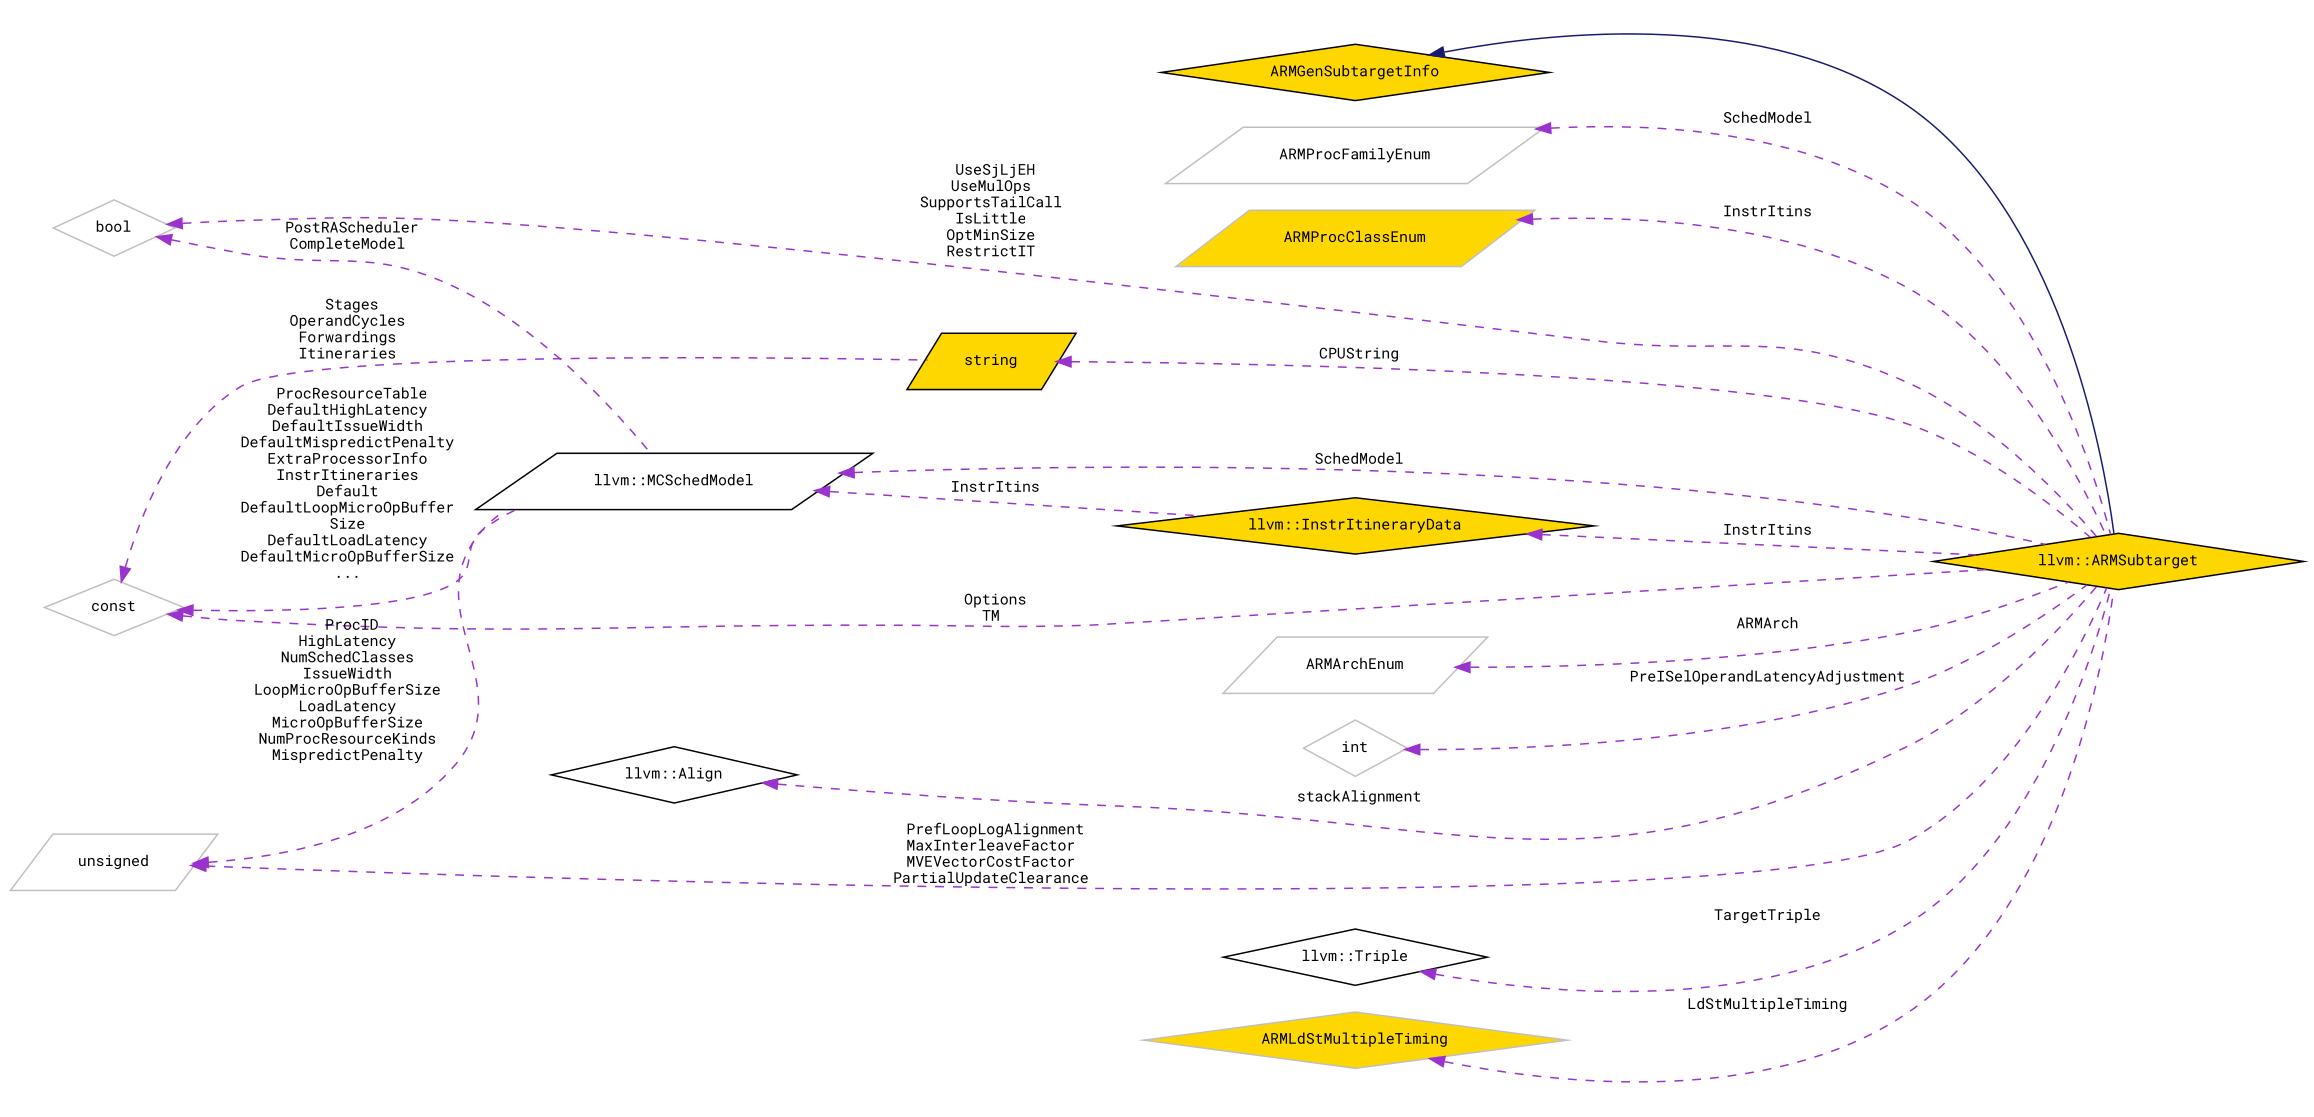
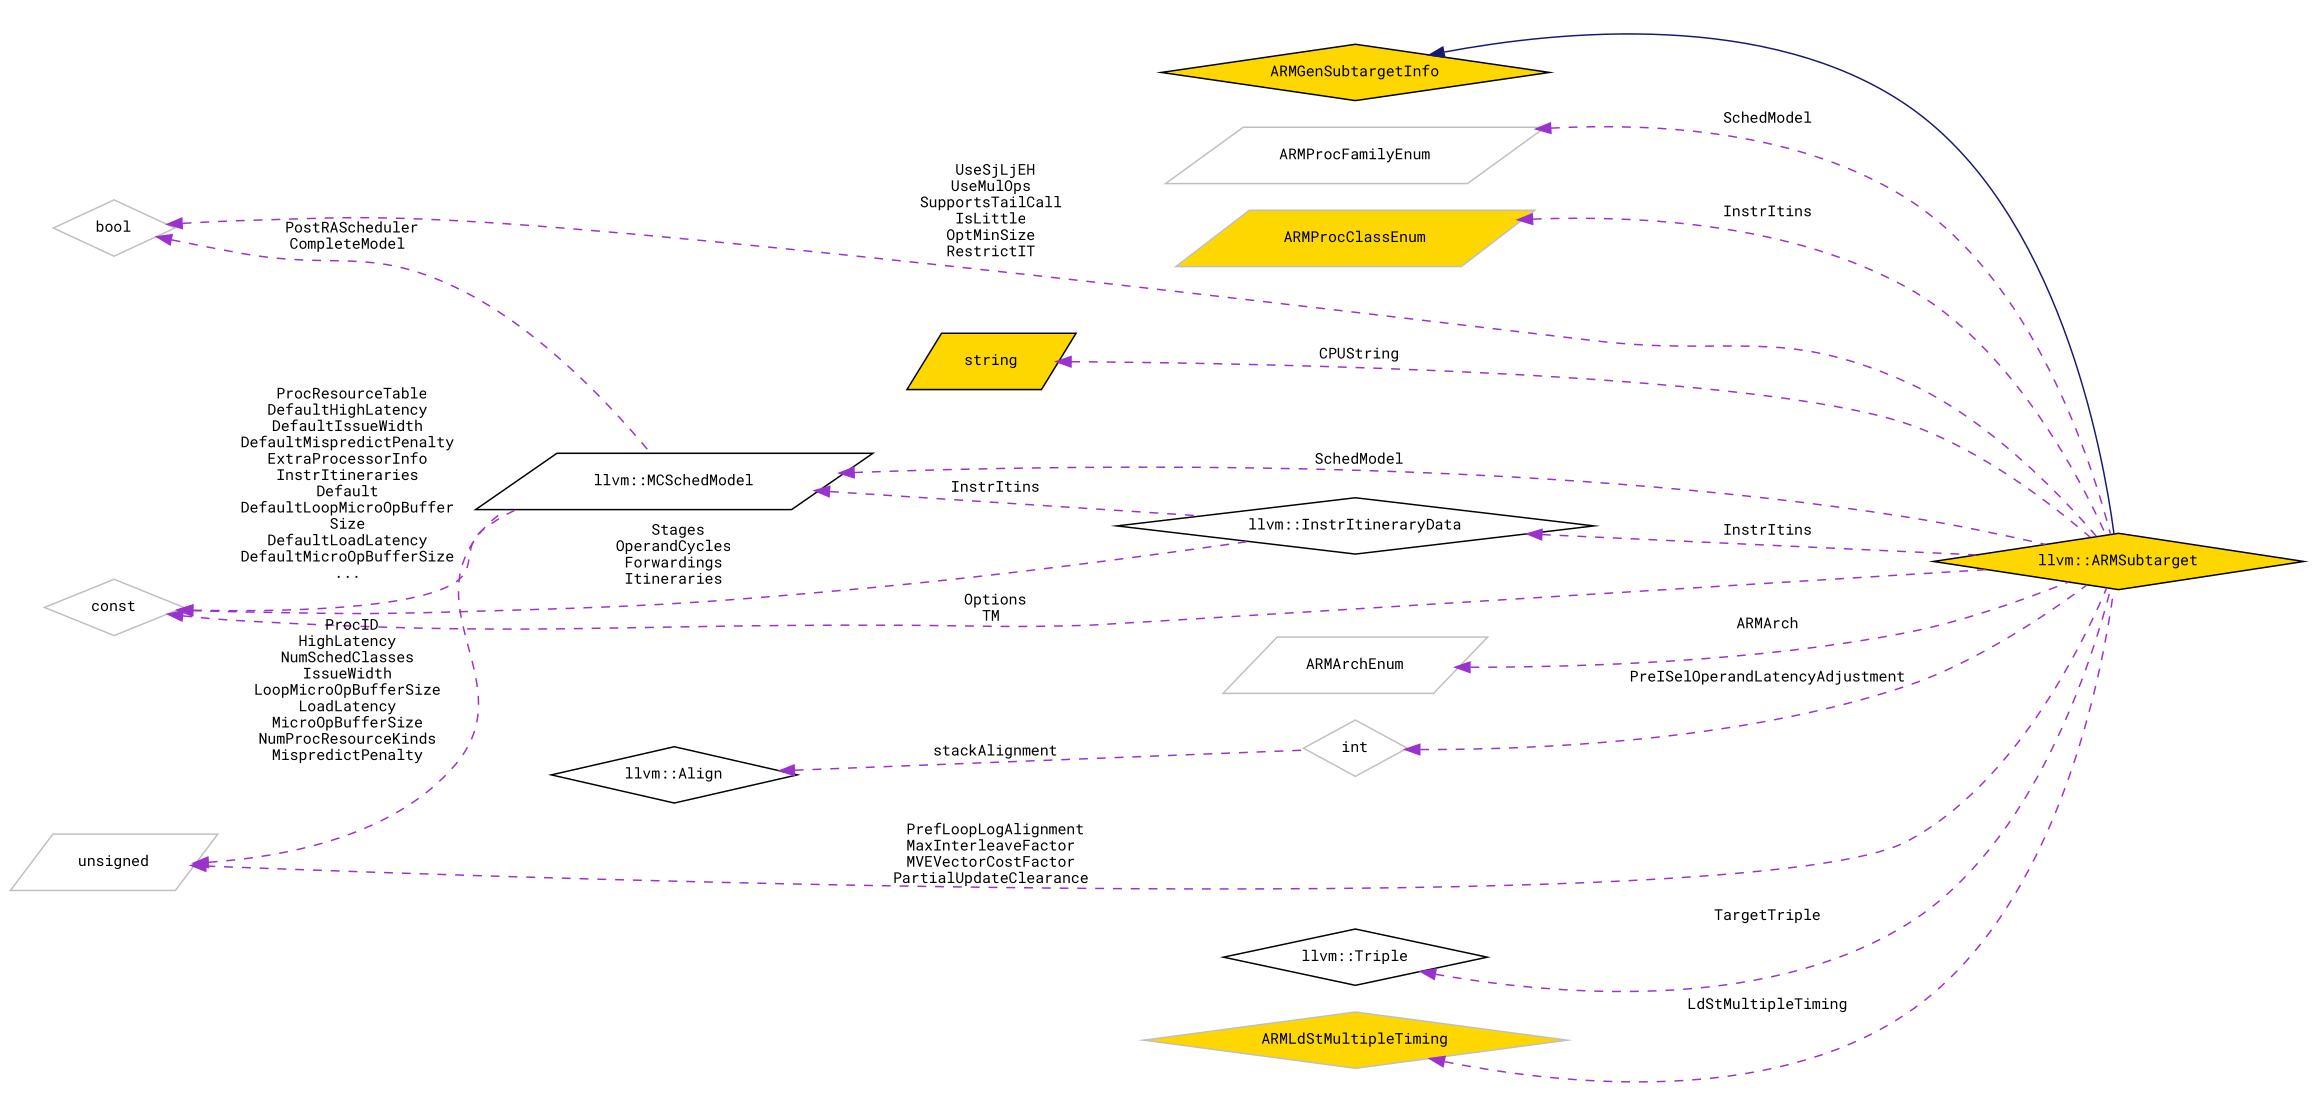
edge "string" -> "const": now "llvm::InstrItineraryData" -> "const"
node "llvm::InstrItineraryData": fillcolor gold -> white
edge "llvm::ARMSubtarget" -> "llvm::Align": now "int" -> "llvm::Align"
